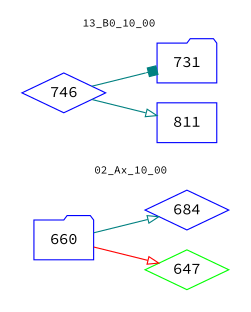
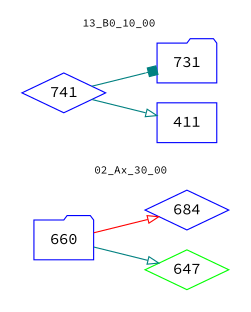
node "746": label "746" -> "741"
node "811": label "811" -> "411"
cluster "02_Ax_10_00": label "02_Ax_10_00" -> "02_Ax_30_00"
edge "660" -> "684": color teal -> red
edge "660" -> "647": color red -> teal
